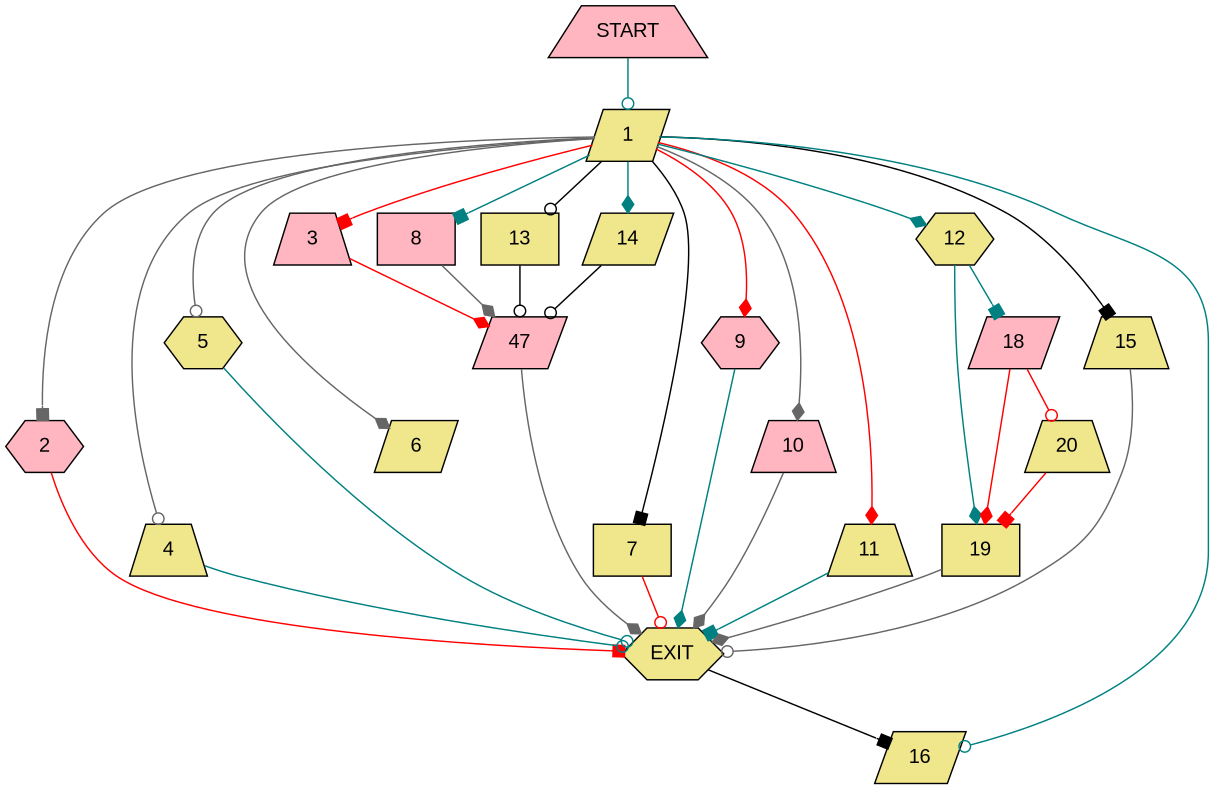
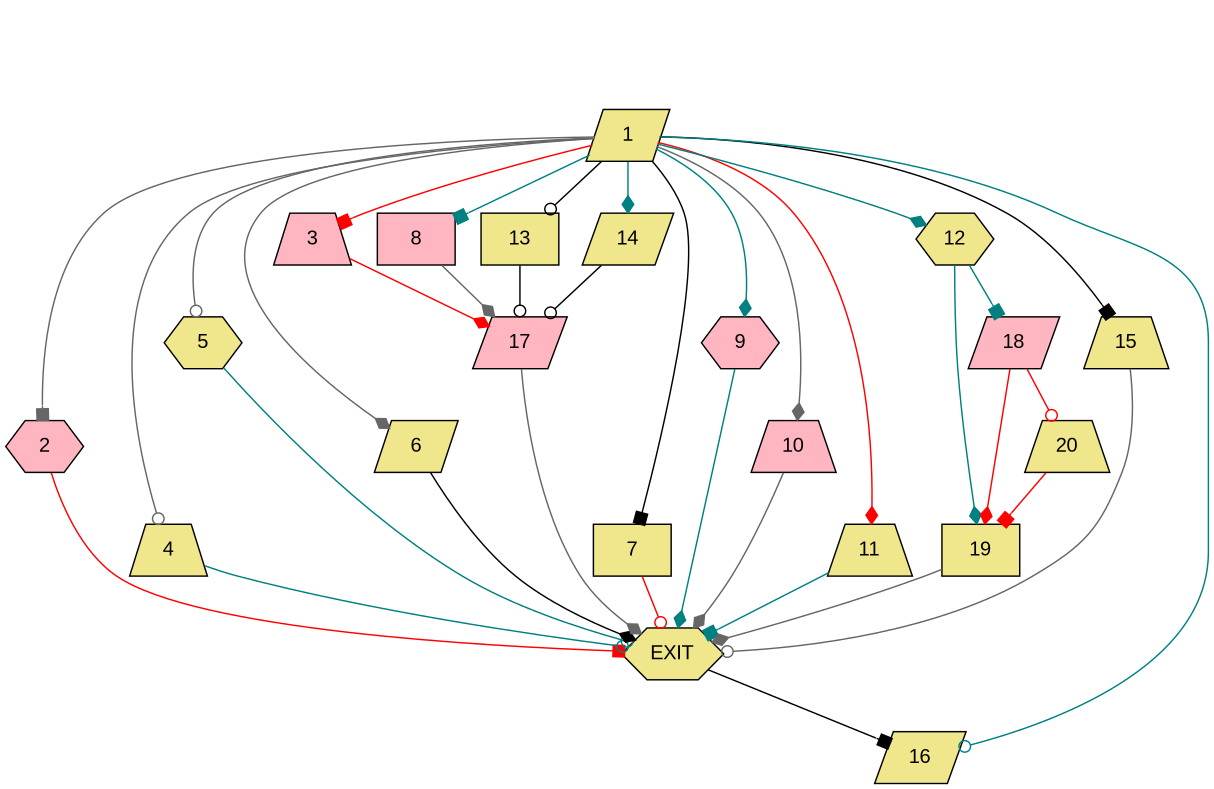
node "START": removed
edge "1" -> "9": color red -> teal
node "47": label "47" -> "17"
edge "6" -> "EXIT": added
